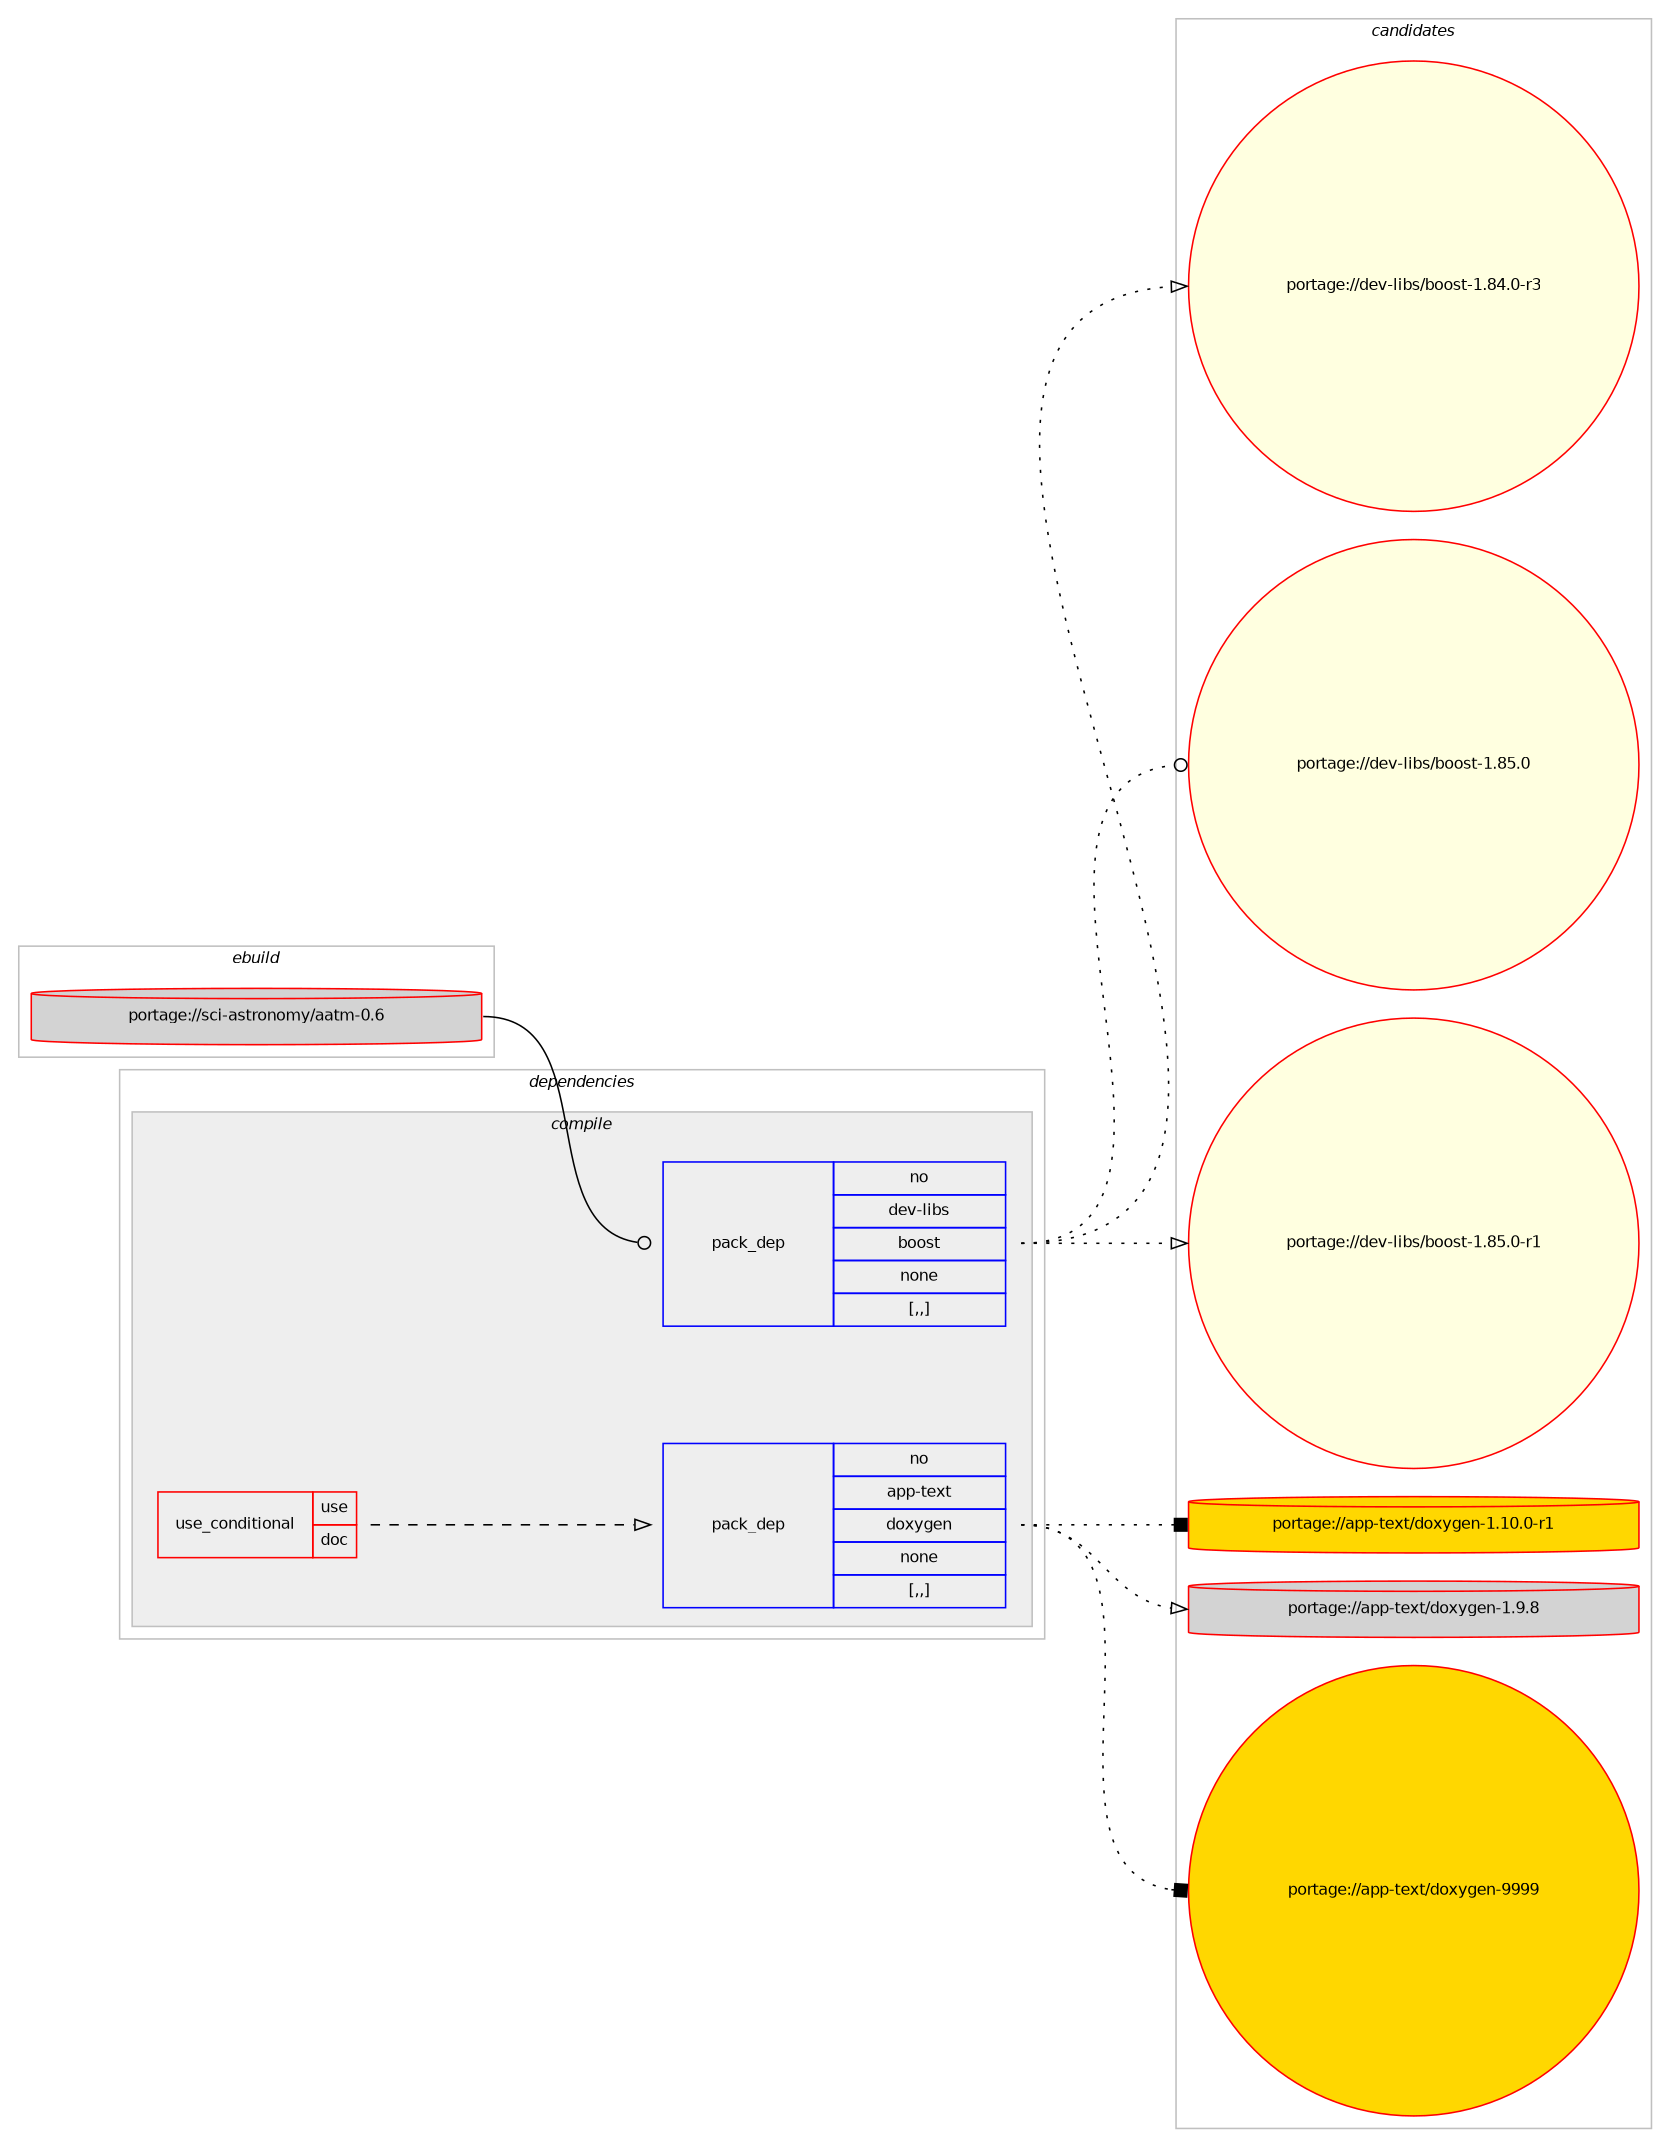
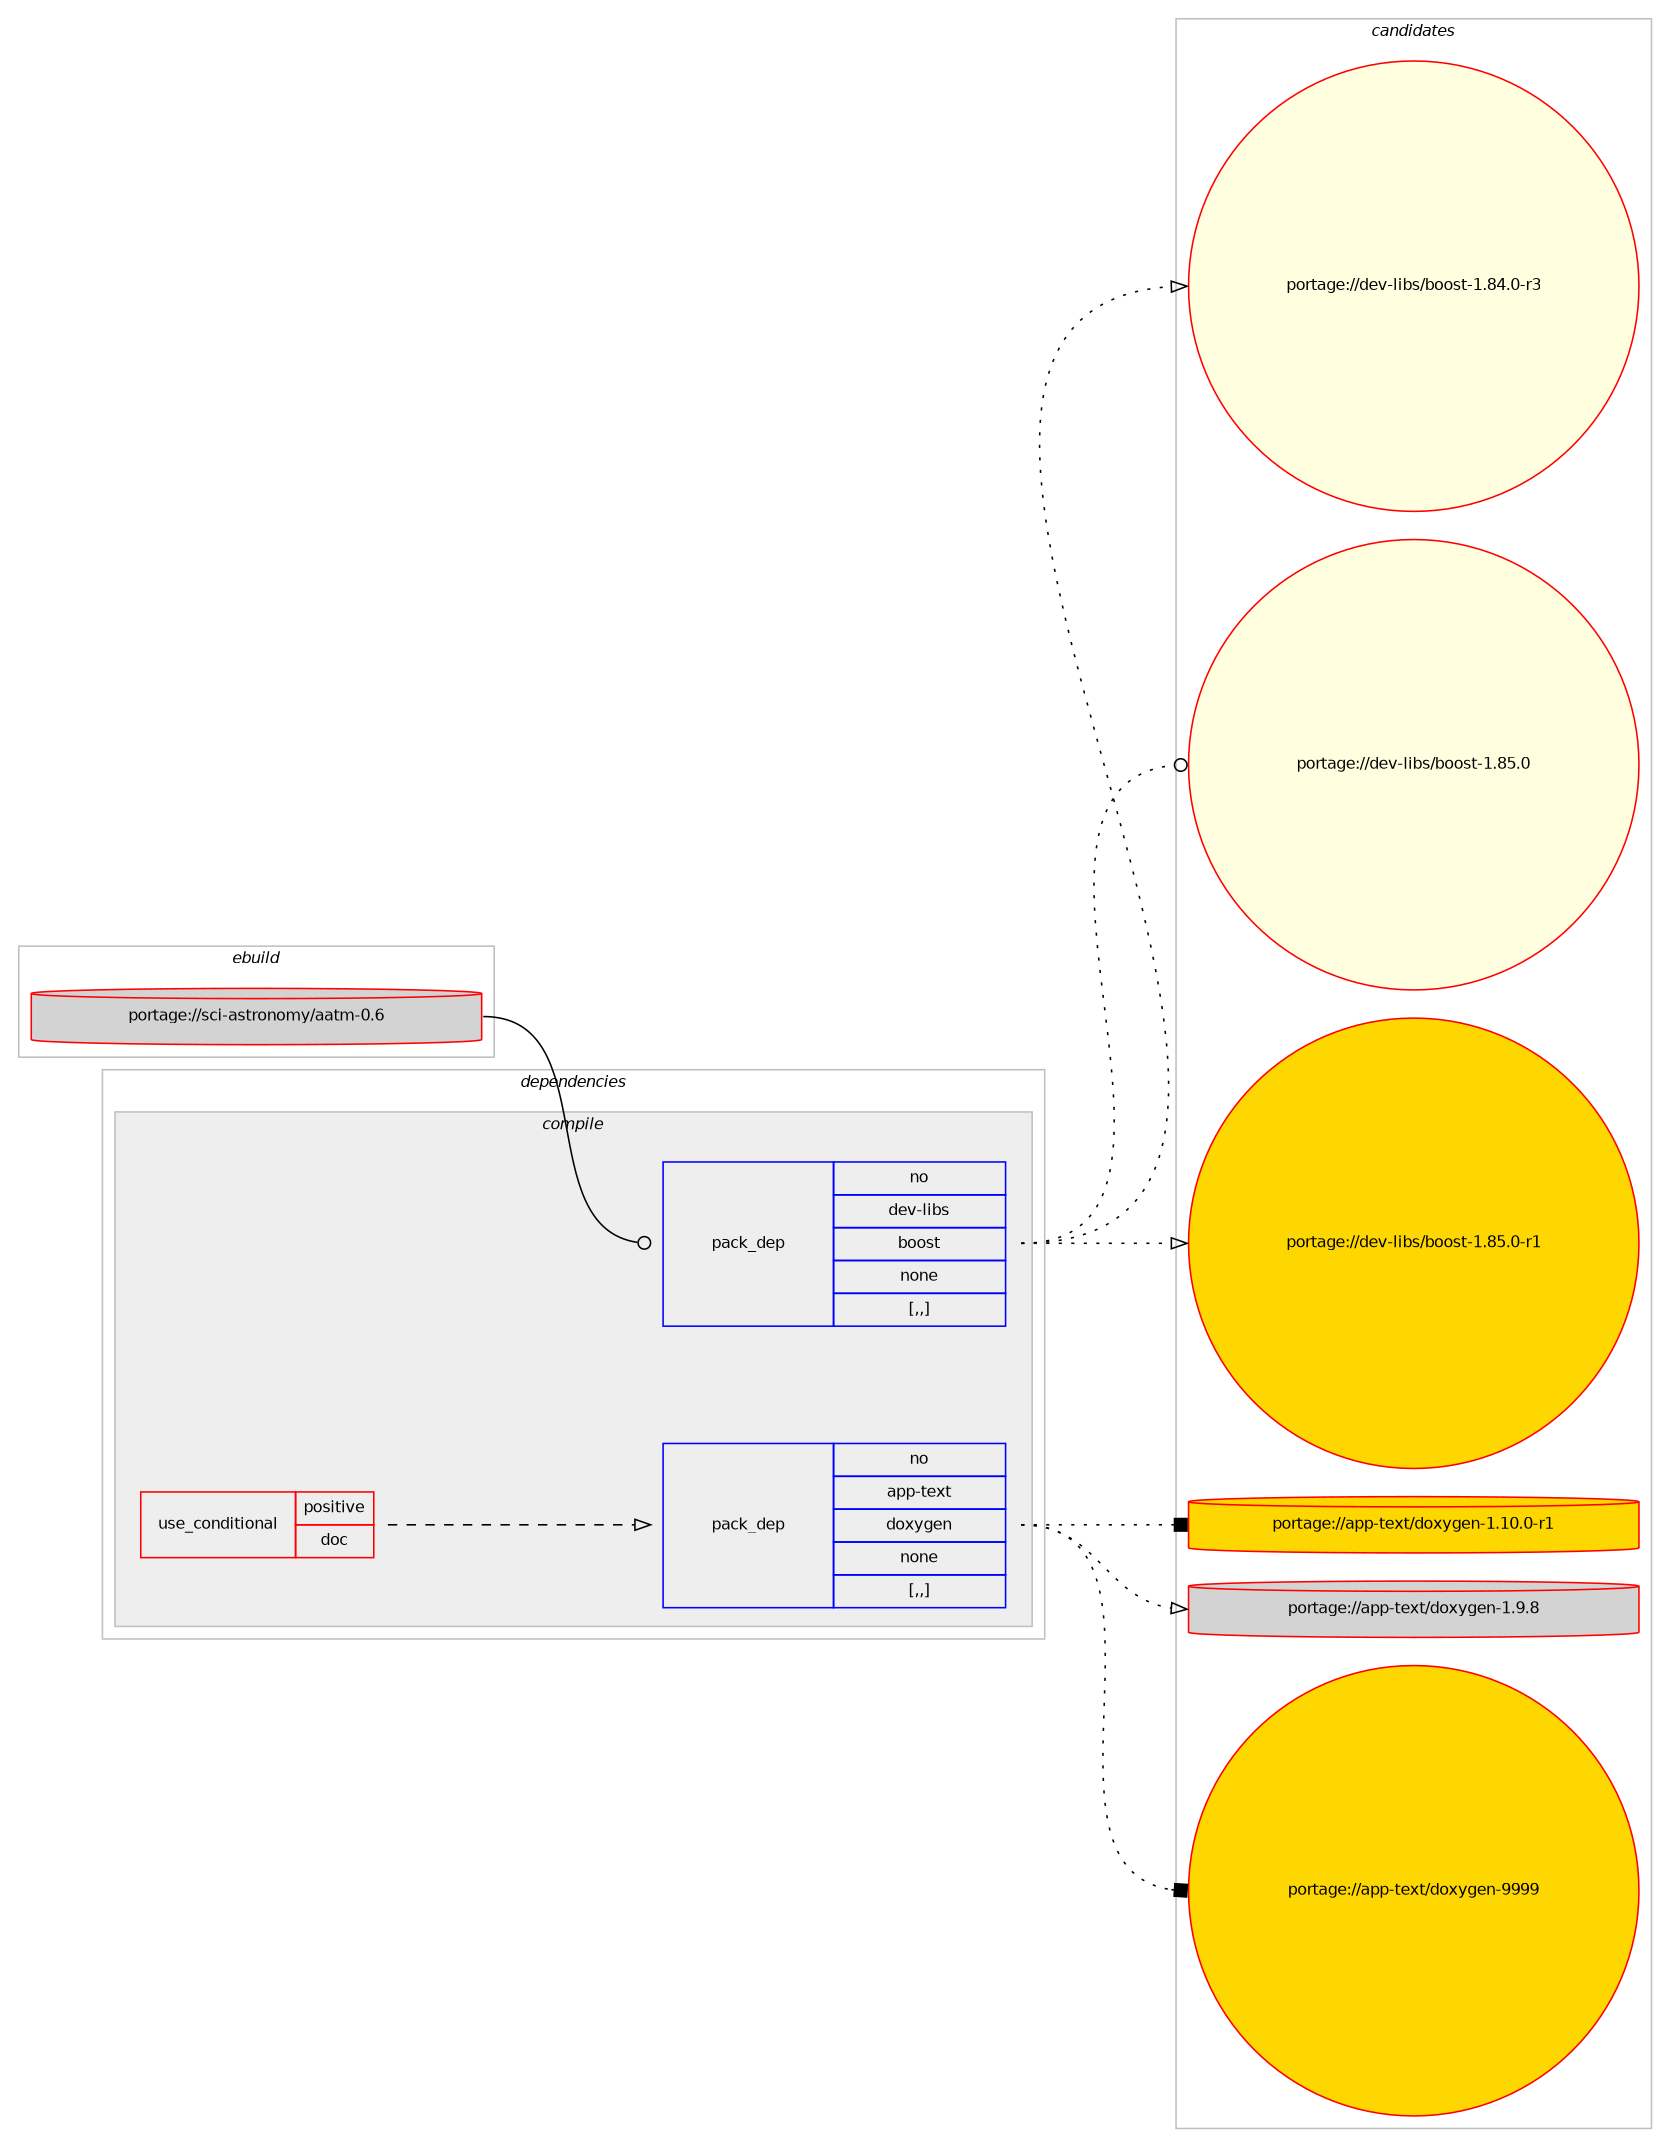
node "portage://dev-libs/boost-1.85.0-r1": fillcolor lightyellow -> gold
node "use_conditional": text "use" -> "positive"
